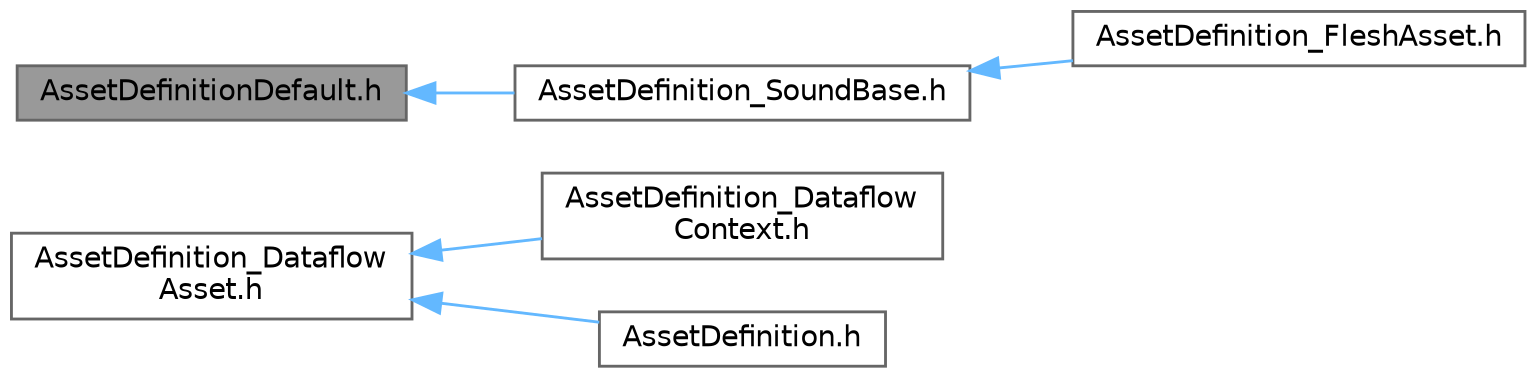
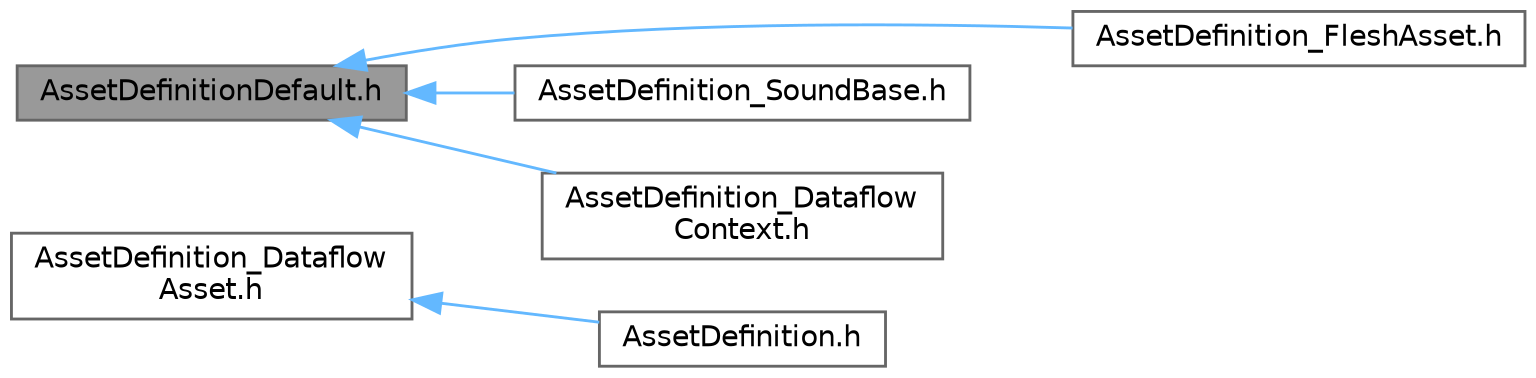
edge "AssetDefinition_FleshAsset.h" -> "AssetDefinition_SoundBase.h": now "AssetDefinition_FleshAsset.h" -> "AssetDefinitionDefault.h"
edge "AssetDefinition_Dataflow Context.h" -> "AssetDefinition_Dataflow Asset.h": now "AssetDefinition_Dataflow Context.h" -> "AssetDefinitionDefault.h"
